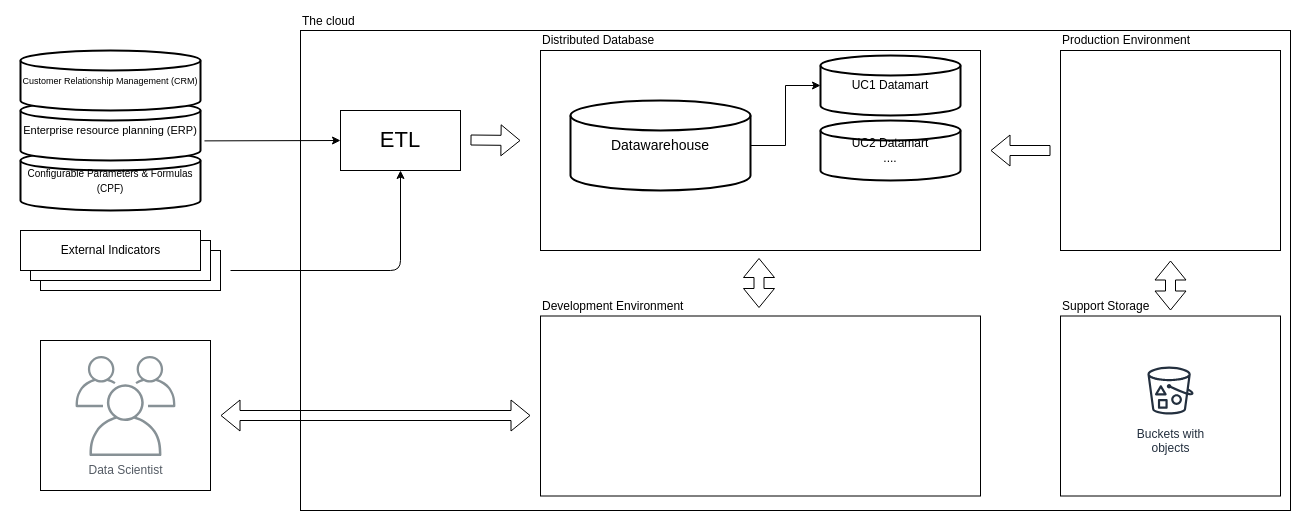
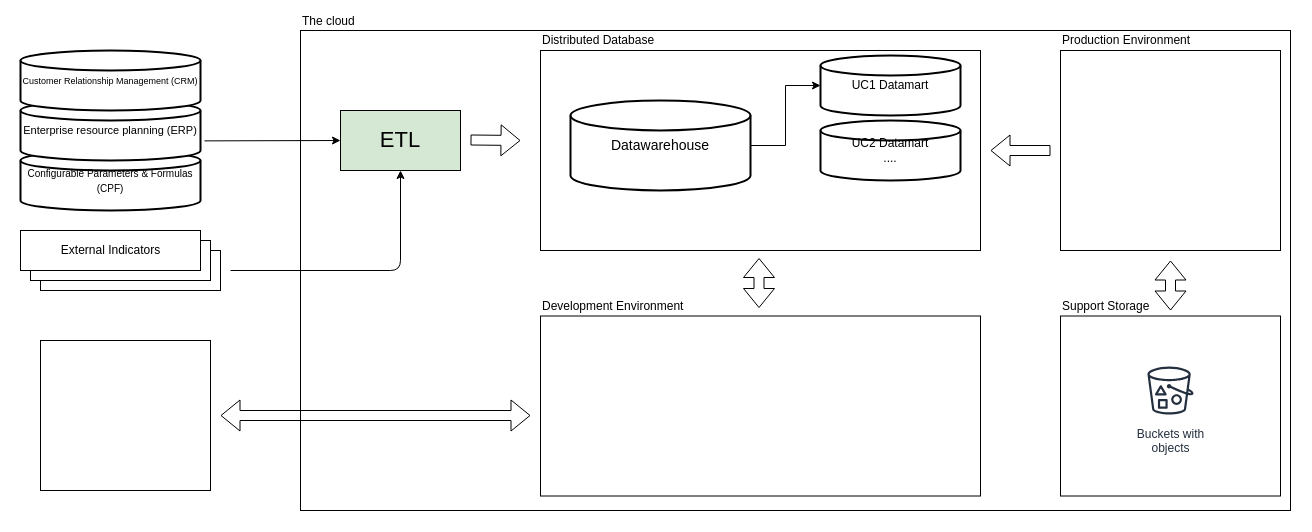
node "ETL": fillcolor #ffffff -> #d5e8d4
node "Data Scientist": removed
